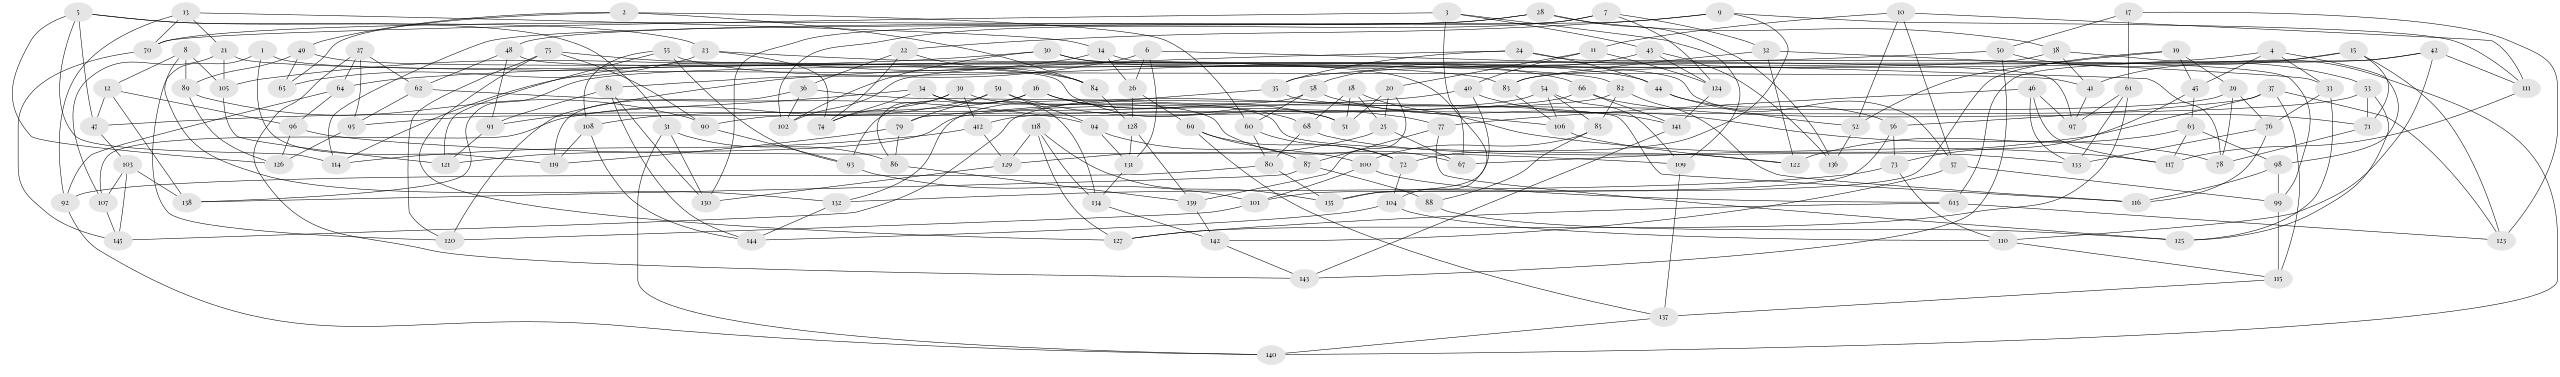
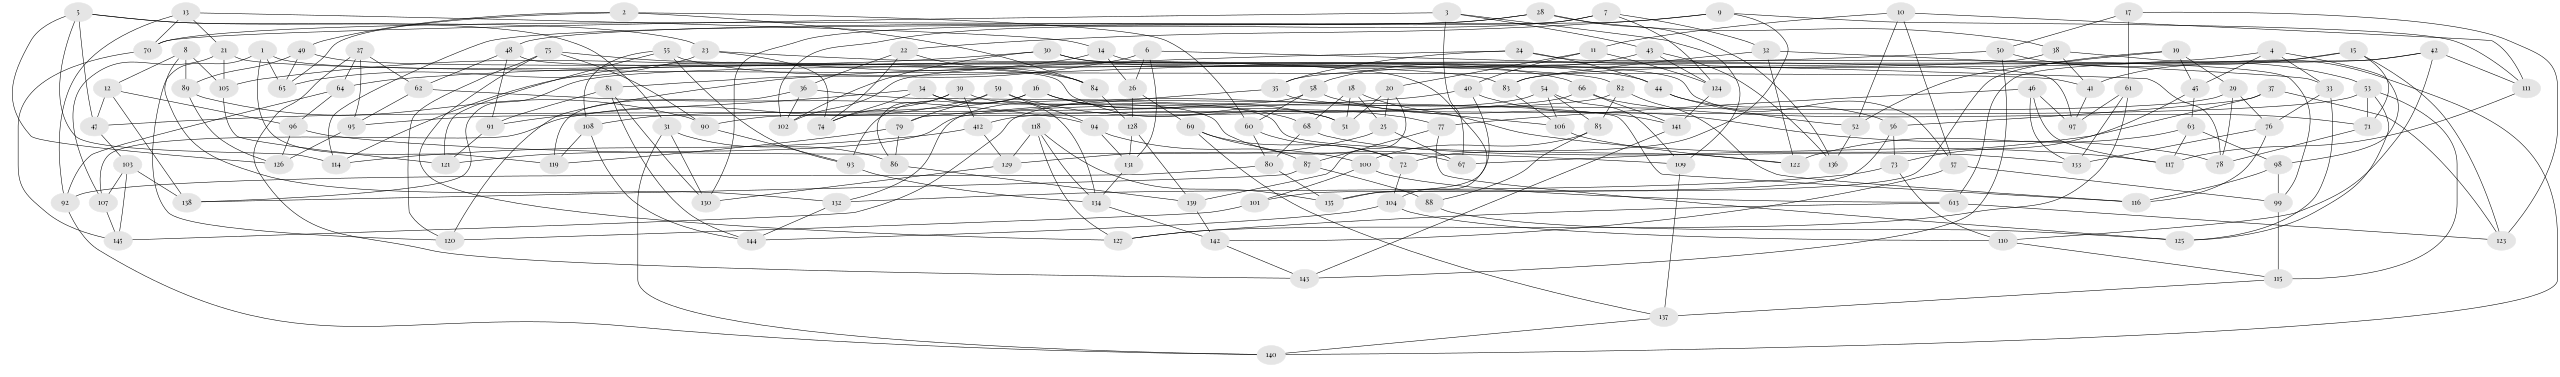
edge "1" -- "65": added
edge "37" -- "115": now "53" -- "115"
edge "93" -- "101": now "93" -- "134"
